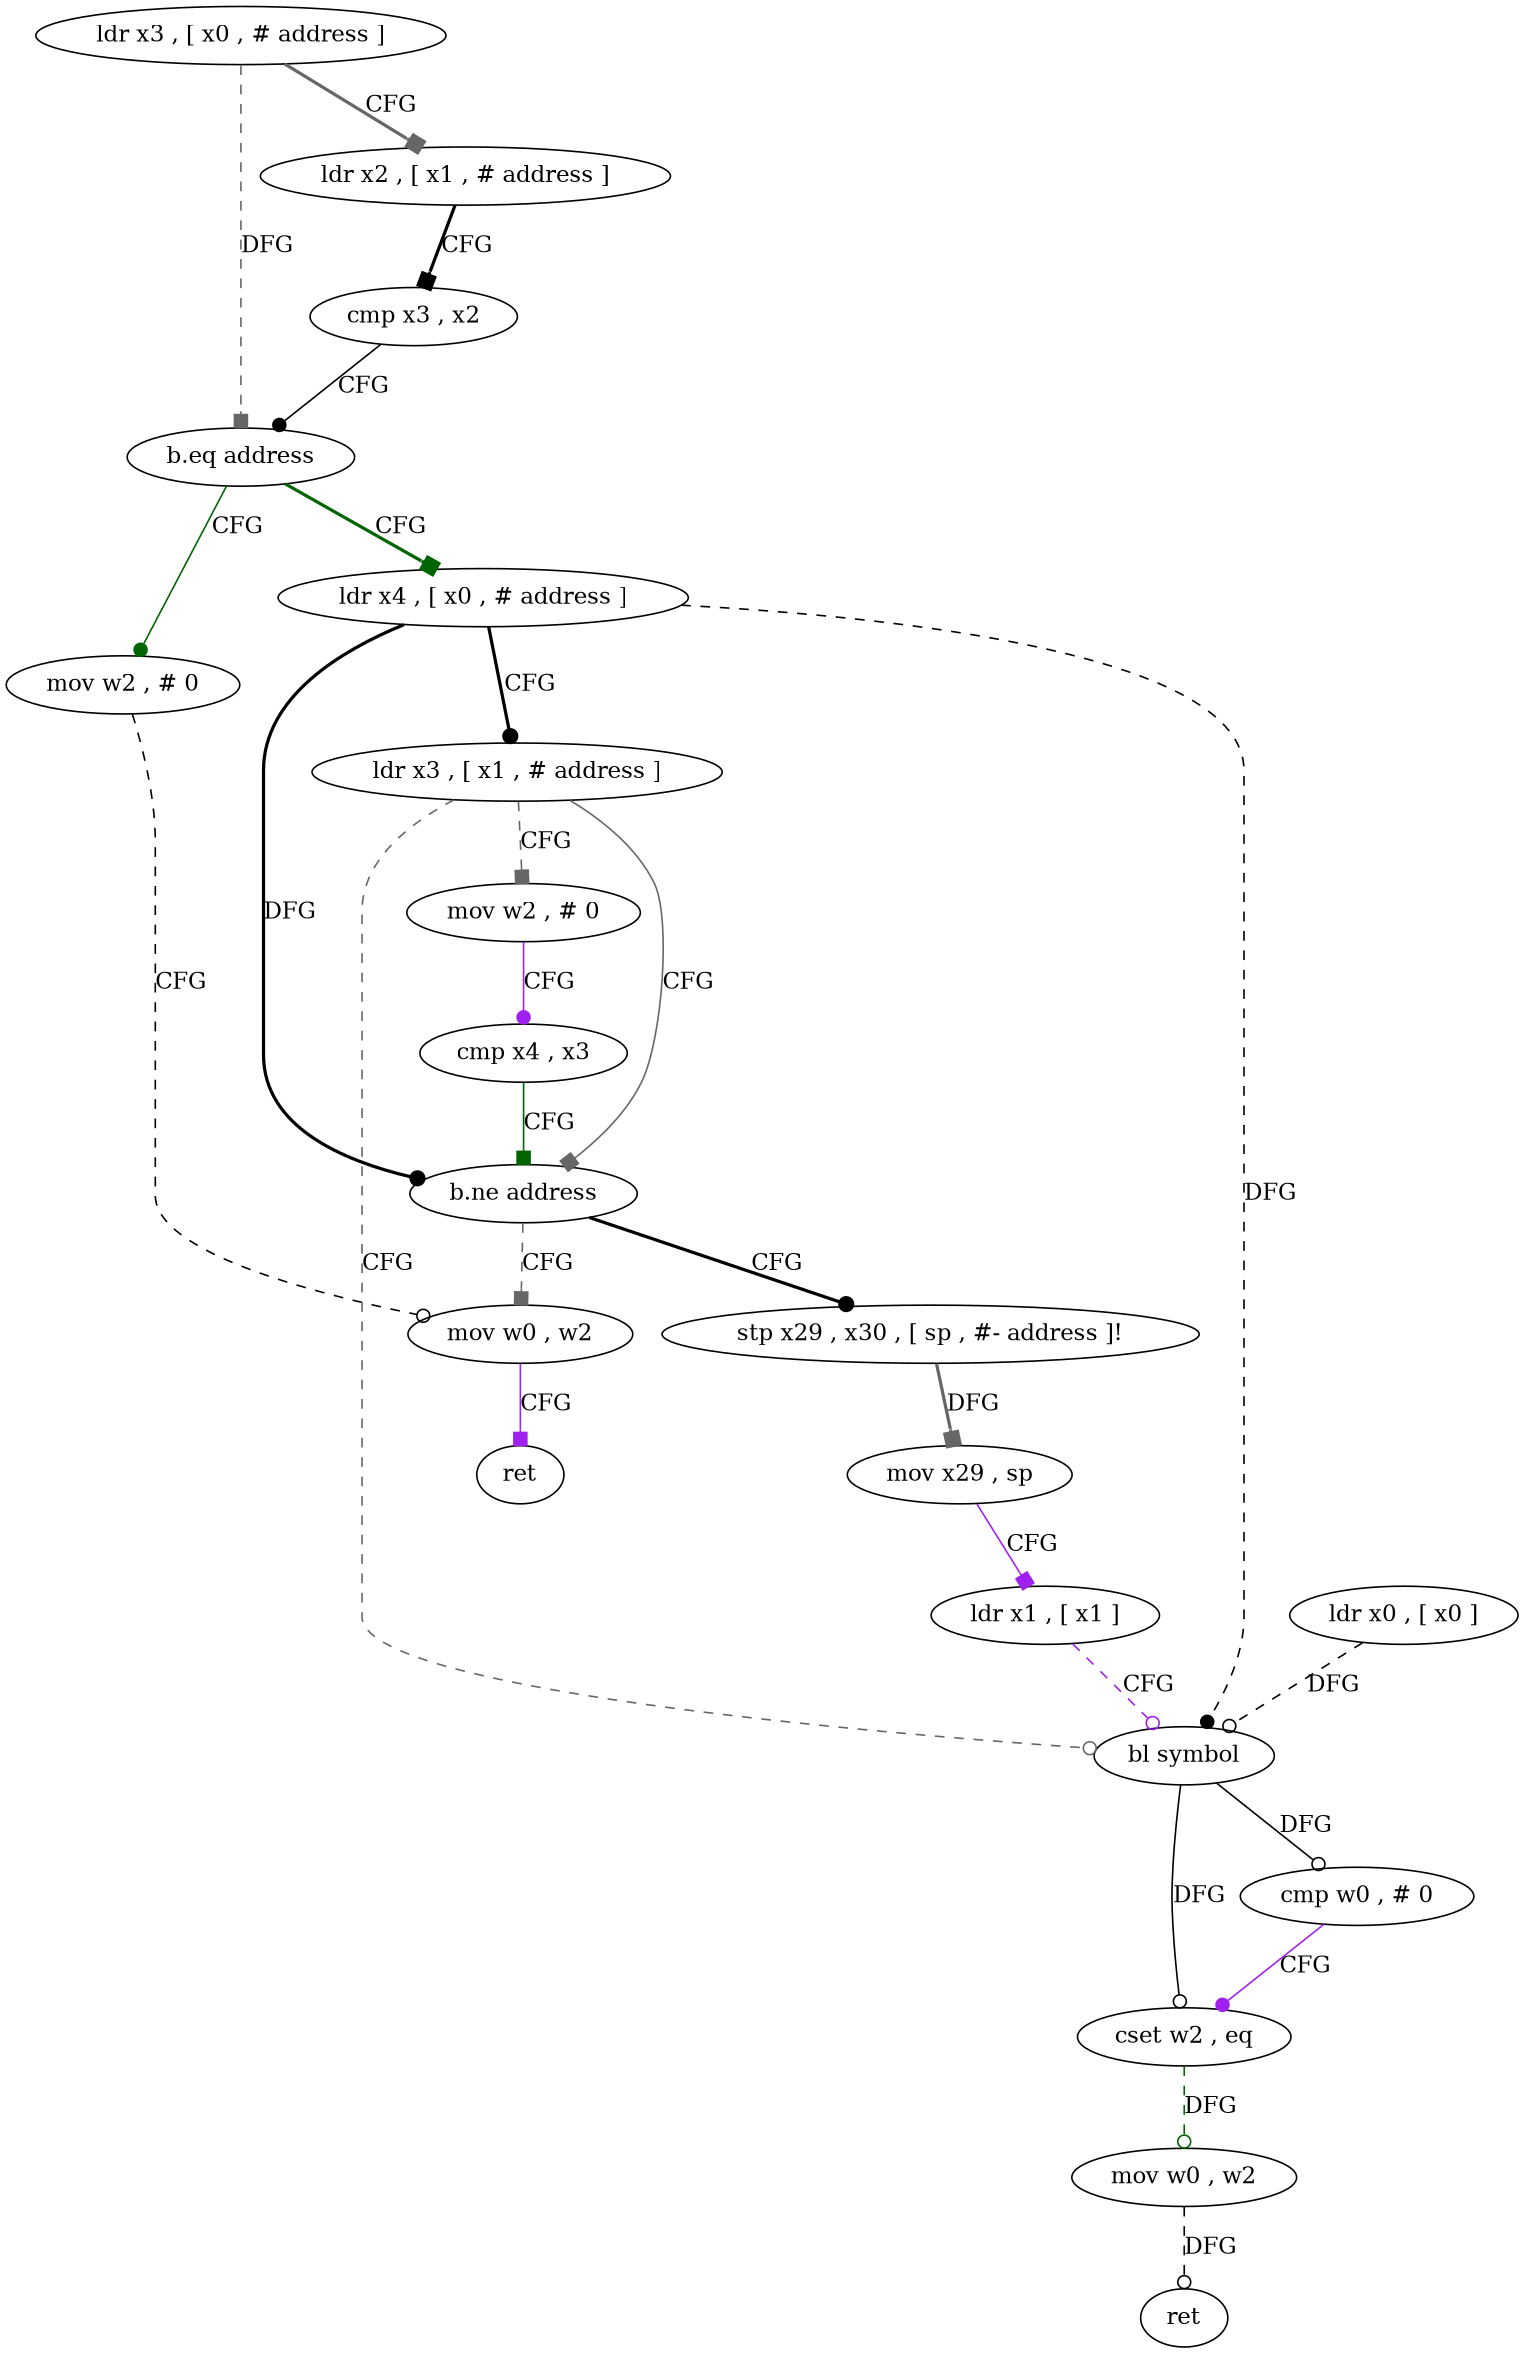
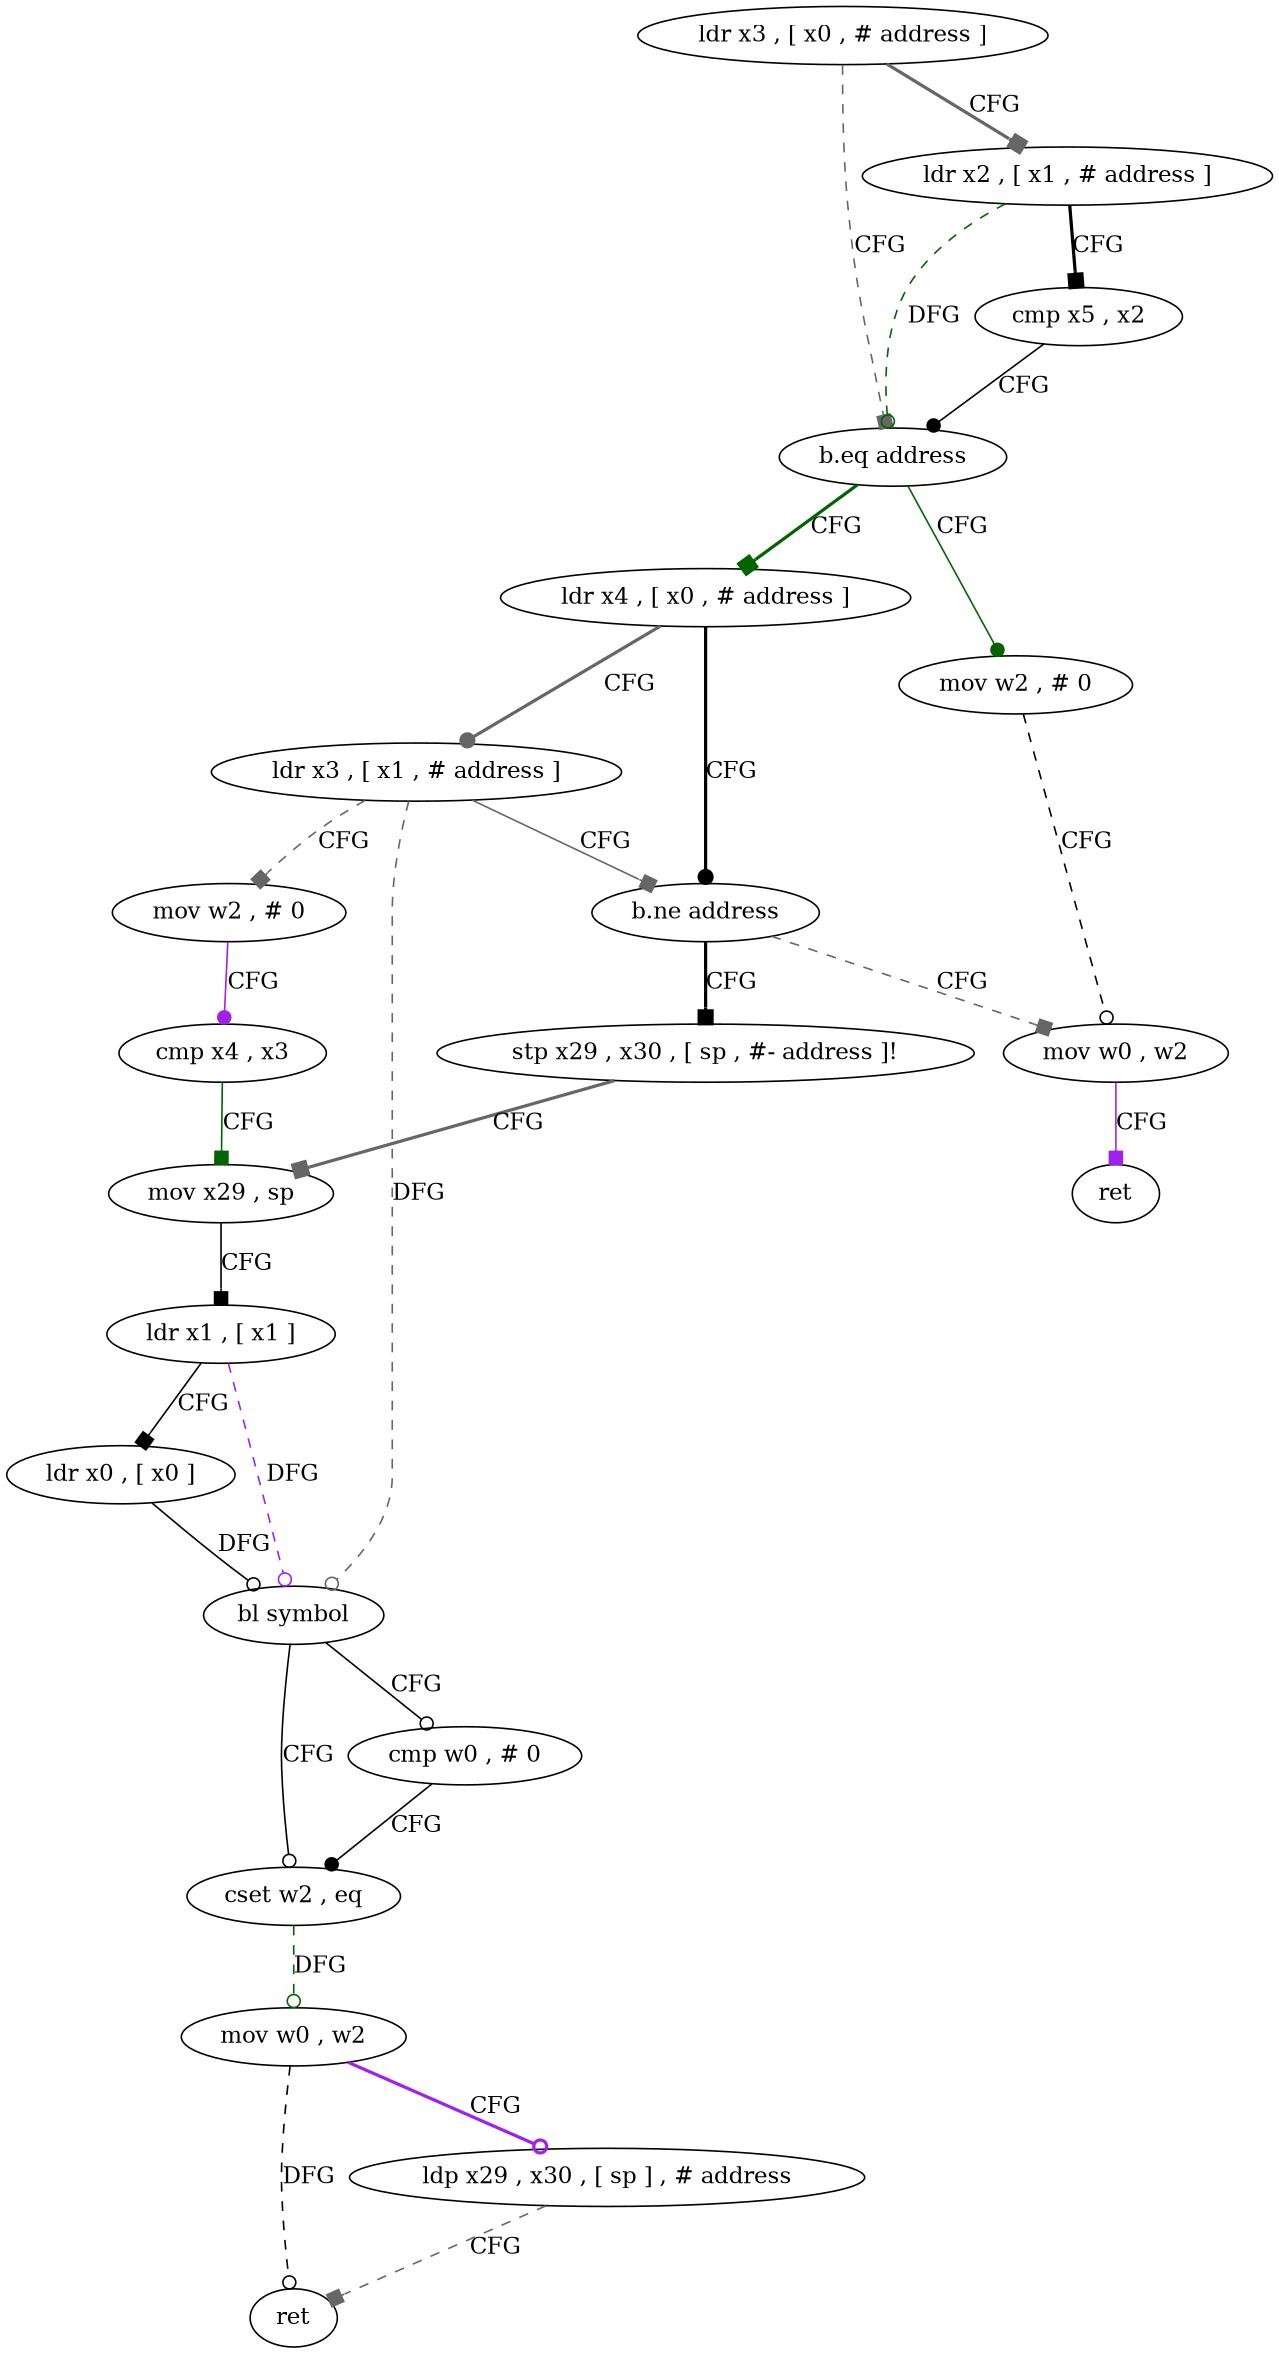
edge "ldr x3 , [ x0 , # address ]" -> "b.eq address": label "DFG" -> "CFG"
edge "ldr x2 , [ x1 , # address ]" -> "b.eq address": added, label "DFG"
node "cmp x3 , x2": label "cmp x3 , x2" -> "cmp x5 , x2"
edge "ldr x4 , [ x0 , # address ]" -> "ldr x3 , [ x1 , # address ]": color black -> gray40
edge "ldr x4 , [ x0 , # address ]" -> "b.ne address": label "DFG" -> "CFG"
edge "ldr x4 , [ x0 , # address ]" -> "bl symbol": removed, label "DFG"
edge "cmp x4 , x3" -> "b.ne address": now "cmp x4 , x3" -> "mov x29 , sp"
edge "b.ne address" -> "stp x29 , x30 , [ sp , #- address ]!": arrowhead dot -> box
edge "ldr x3 , [ x1 , # address ]" -> "bl symbol": label "CFG" -> "DFG"
edge "ldr x1 , [ x1 ]" -> "ldr x0 , [ x0 ]": added, label "CFG"
edge "stp x29 , x30 , [ sp , #- address ]!" -> "mov x29 , sp": label "DFG" -> "CFG"
edge "mov x29 , sp" -> "ldr x1 , [ x1 ]": color purple -> black
edge "ldr x0 , [ x0 ]" -> "bl symbol": style dashed -> solid
edge "ldr x1 , [ x1 ]" -> "bl symbol": label "CFG" -> "DFG"
edge "bl symbol" -> "cmp w0 , # 0": label "DFG" -> "CFG"
edge "bl symbol" -> "cset w2 , eq": label "DFG" -> "CFG"
edge "cmp w0 , # 0" -> "cset w2 , eq": color purple -> black
node "ldp x29 , x30 , [ sp ] , # address": added
